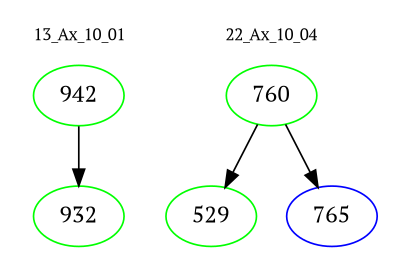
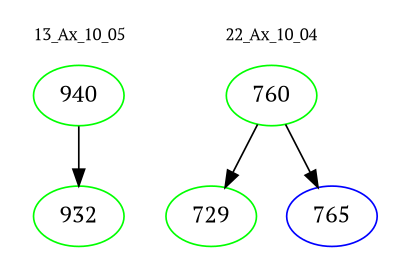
cluster "13_Ax_10_01": label "13_Ax_10_01" -> "13_Ax_10_05"
node "942": label "942" -> "940"
node "529": label "529" -> "729"
